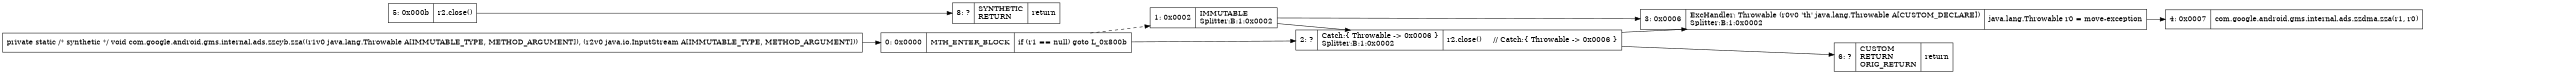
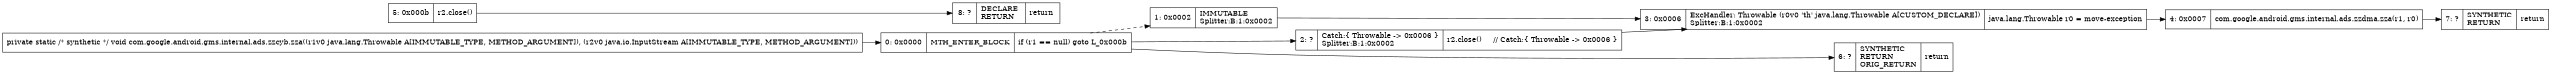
node "8: ?": text "SYNTHETIC" -> "DECLARE"
node "7: ?": added
edge "1: 0x0002" -> "2: ?": removed
node "0: 0x0000": text "if (r1 == null) goto L_0x800b" -> "if (r1 == null) goto L_0x000b"
node "6: ?": text "CUSTOM" -> "SYNTHETIC"
edge "2: ?" -> "6: ?": now "0: 0x0000" -> "6: ?"
